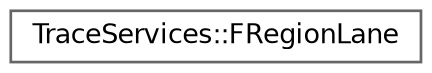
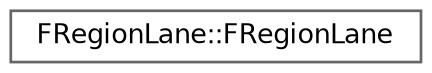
node "TraceServices::FRegionLane": label "TraceServices::FRegionLane" -> "FRegionLane::FRegionLane"
